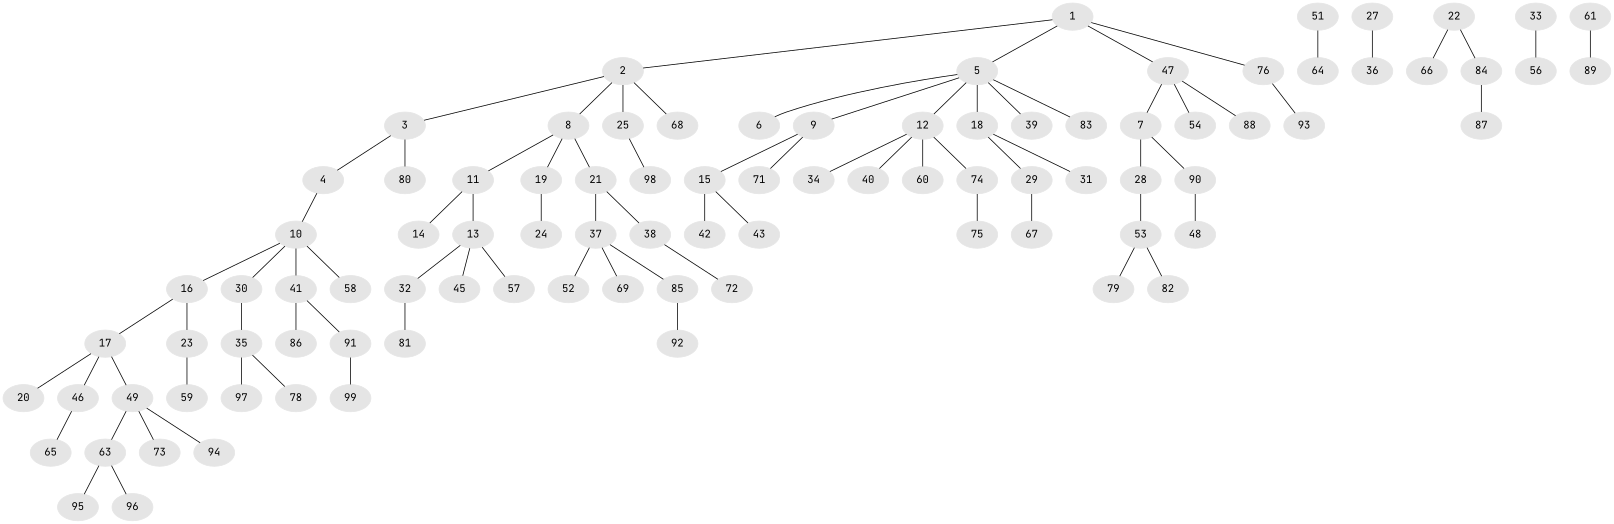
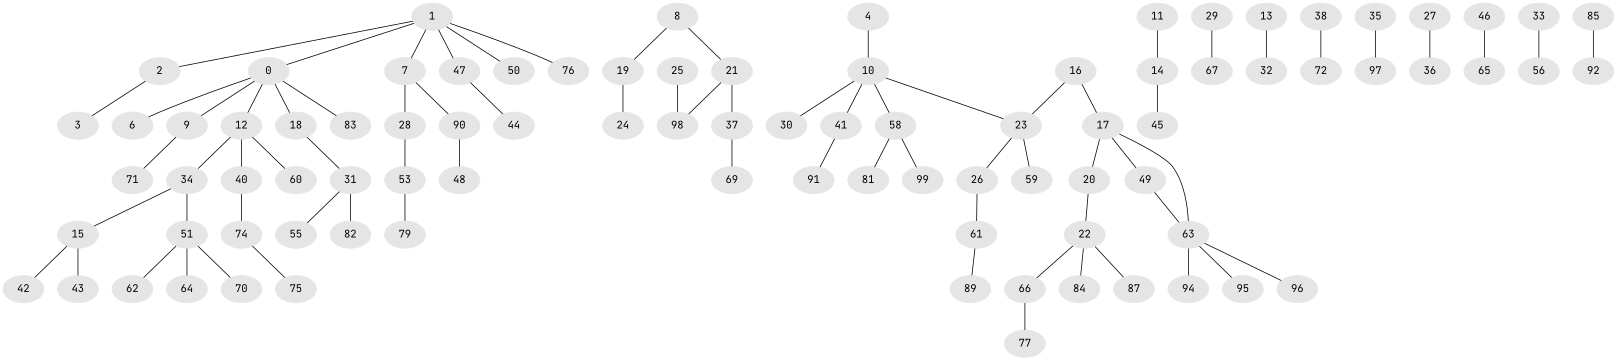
node "50": added
node "5": label "5" -> "0"
edge "2" -- "8": removed
edge "2" -- "25": removed
edge "47" -- "7": now "1" -- "7"
edge "84" -- "87": now "22" -- "87"
node "68": removed
node "39": removed
node "54": label "54" -> "44"
node "88": removed
node "93": removed
edge "3" -- "4": removed
edge "8" -- "11": removed
edge "9" -- "15": now "34" -- "15"
edge "12" -- "74": now "40" -- "74"
edge "18" -- "29": removed
node "80": removed
node "26": added
edge "34" -- "51": added
edge "11" -- "13": removed
edge "21" -- "38": now "21" -- "98"
edge "20" -- "22": added
node "55": added
edge "10" -- "16": now "10" -- "23"
edge "13" -- "45": now "14" -- "45"
edge "37" -- "85": removed
edge "53" -- "82": now "31" -- "82"
node "62": added
node "70": added
node "57": removed
node "52": removed
edge "30" -- "35": removed
edge "32" -- "81": now "58" -- "81"
node "86": removed
node "77": added
edge "17" -- "46": now "17" -- "63"
edge "91" -- "99": now "58" -- "99"
node "78": removed
edge "49" -- "94": now "63" -- "94"
node "73": removed
